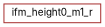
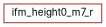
node "ifm_height0_m1_r": label "ifm_height0_m1_r" -> "ifm_height0_m7_r"
